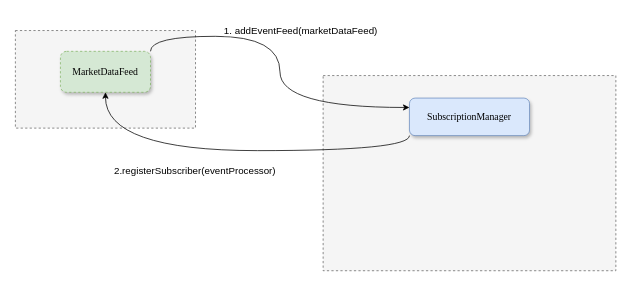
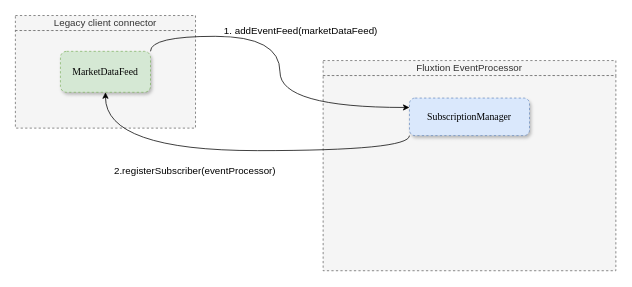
node "Legacy client connector": added
node "Fluxtion EventProcessor": added
node "SubscriptionManager": style solid -> dashed
